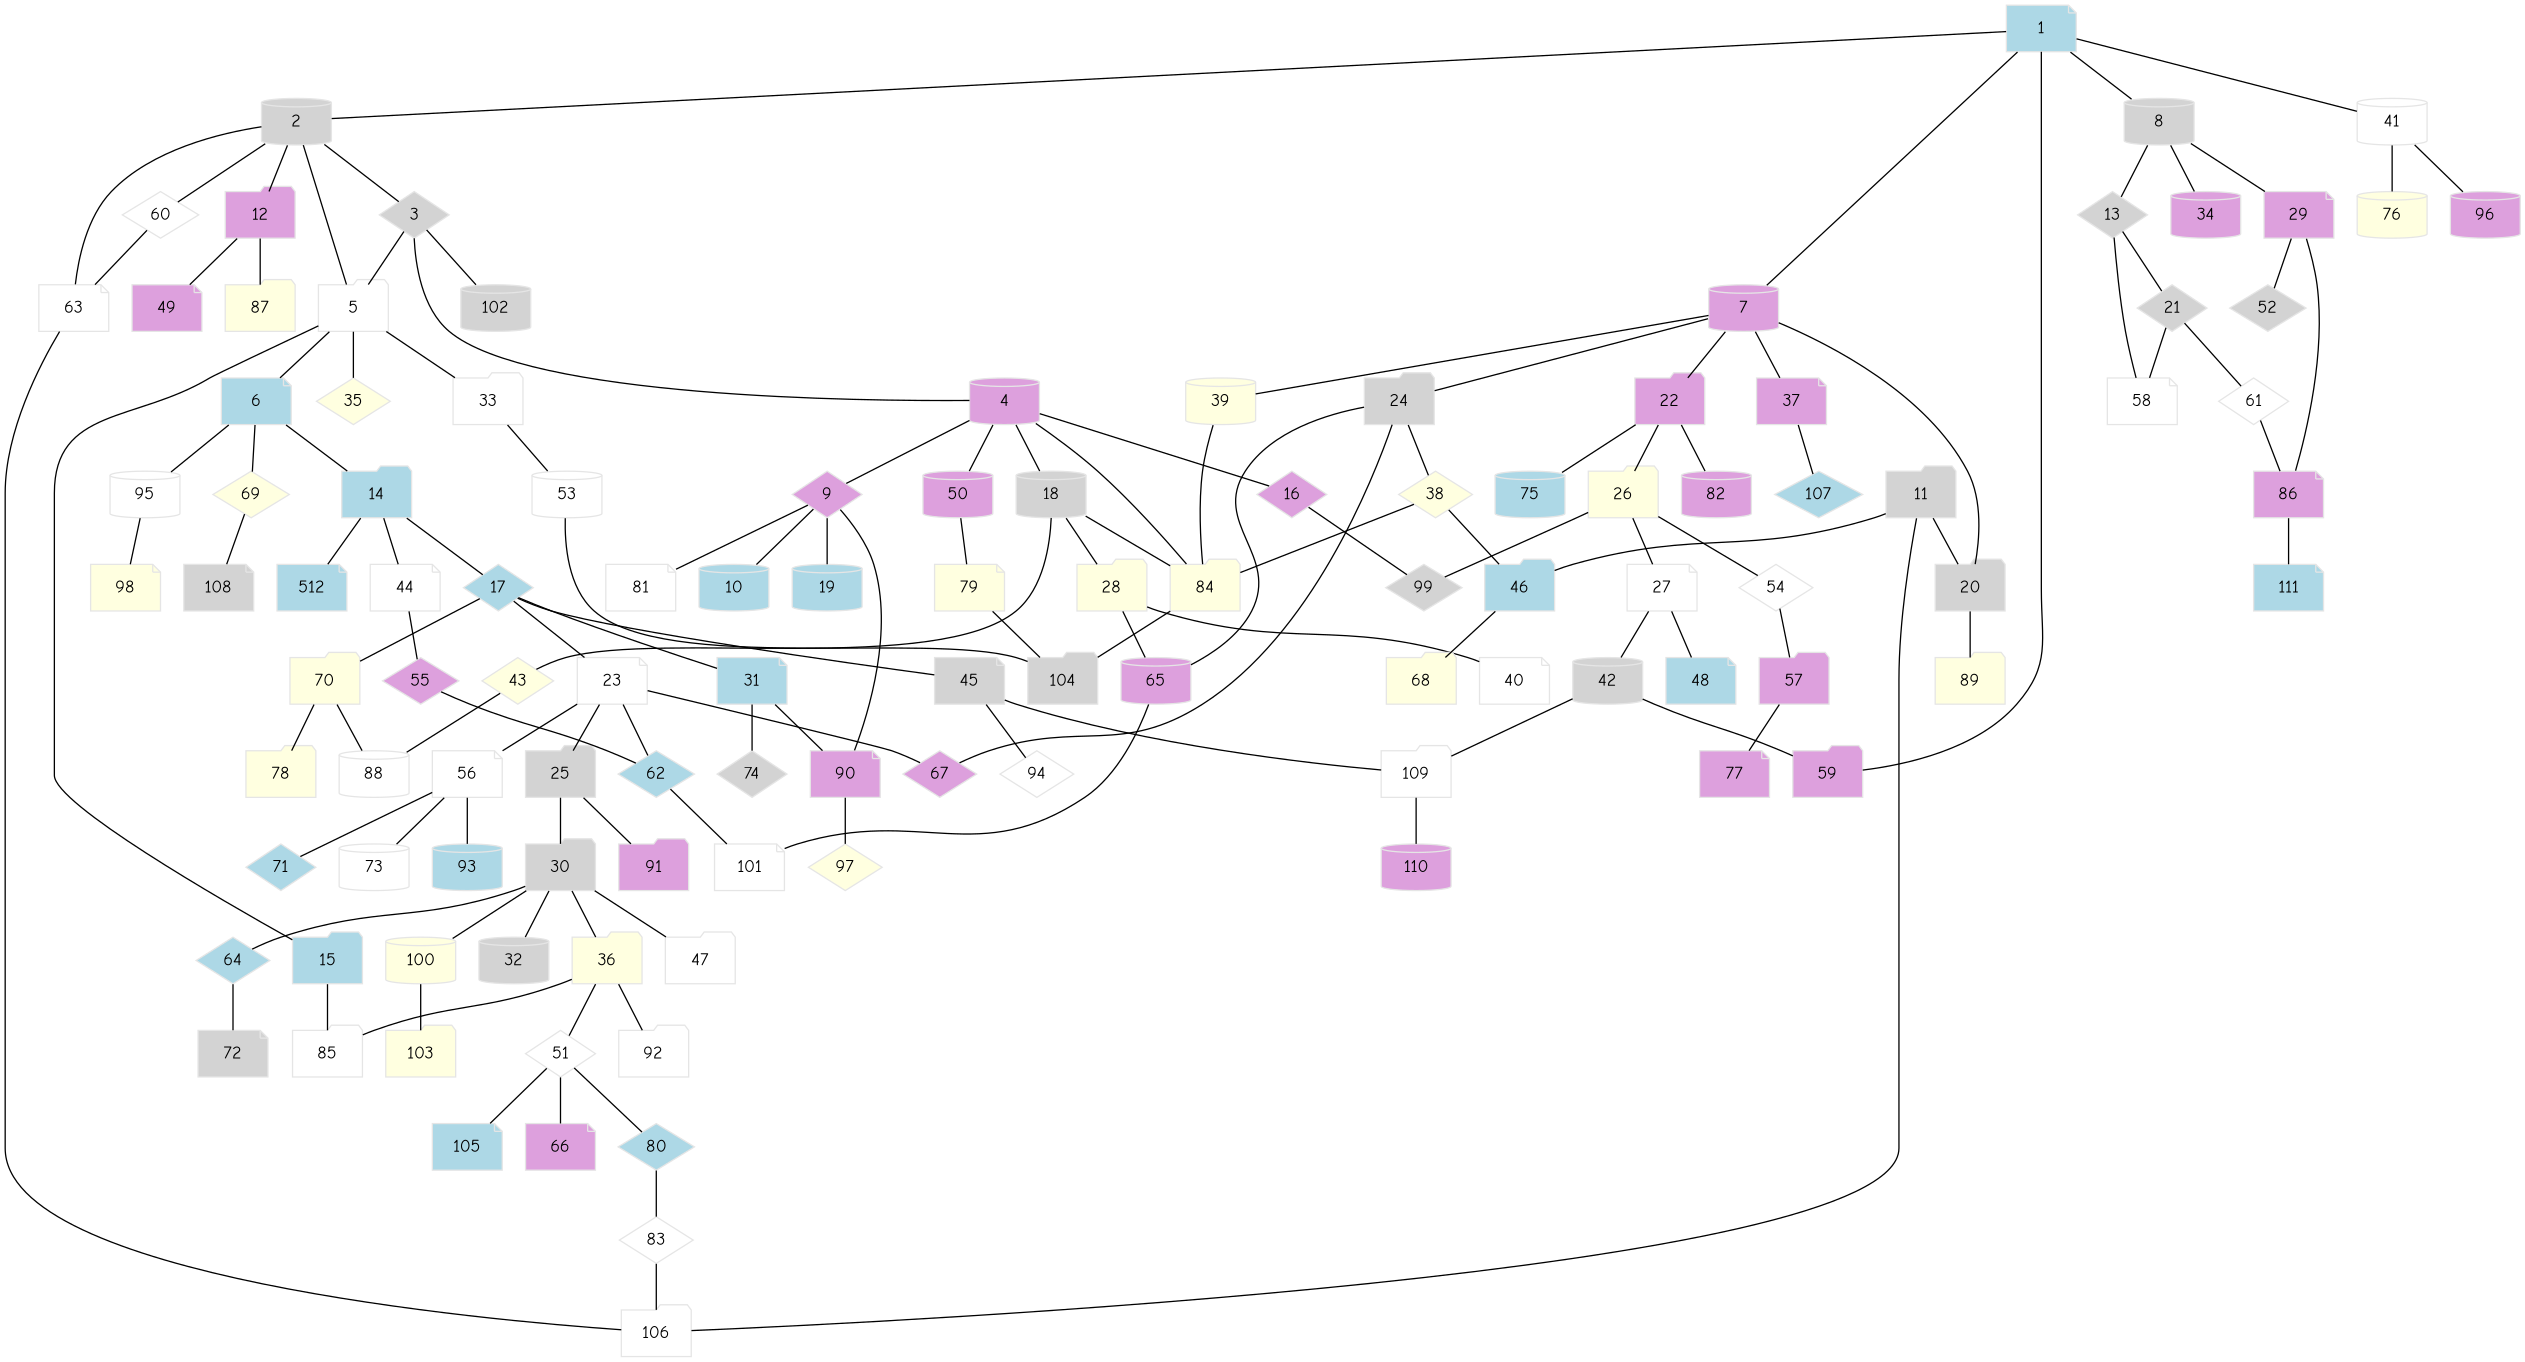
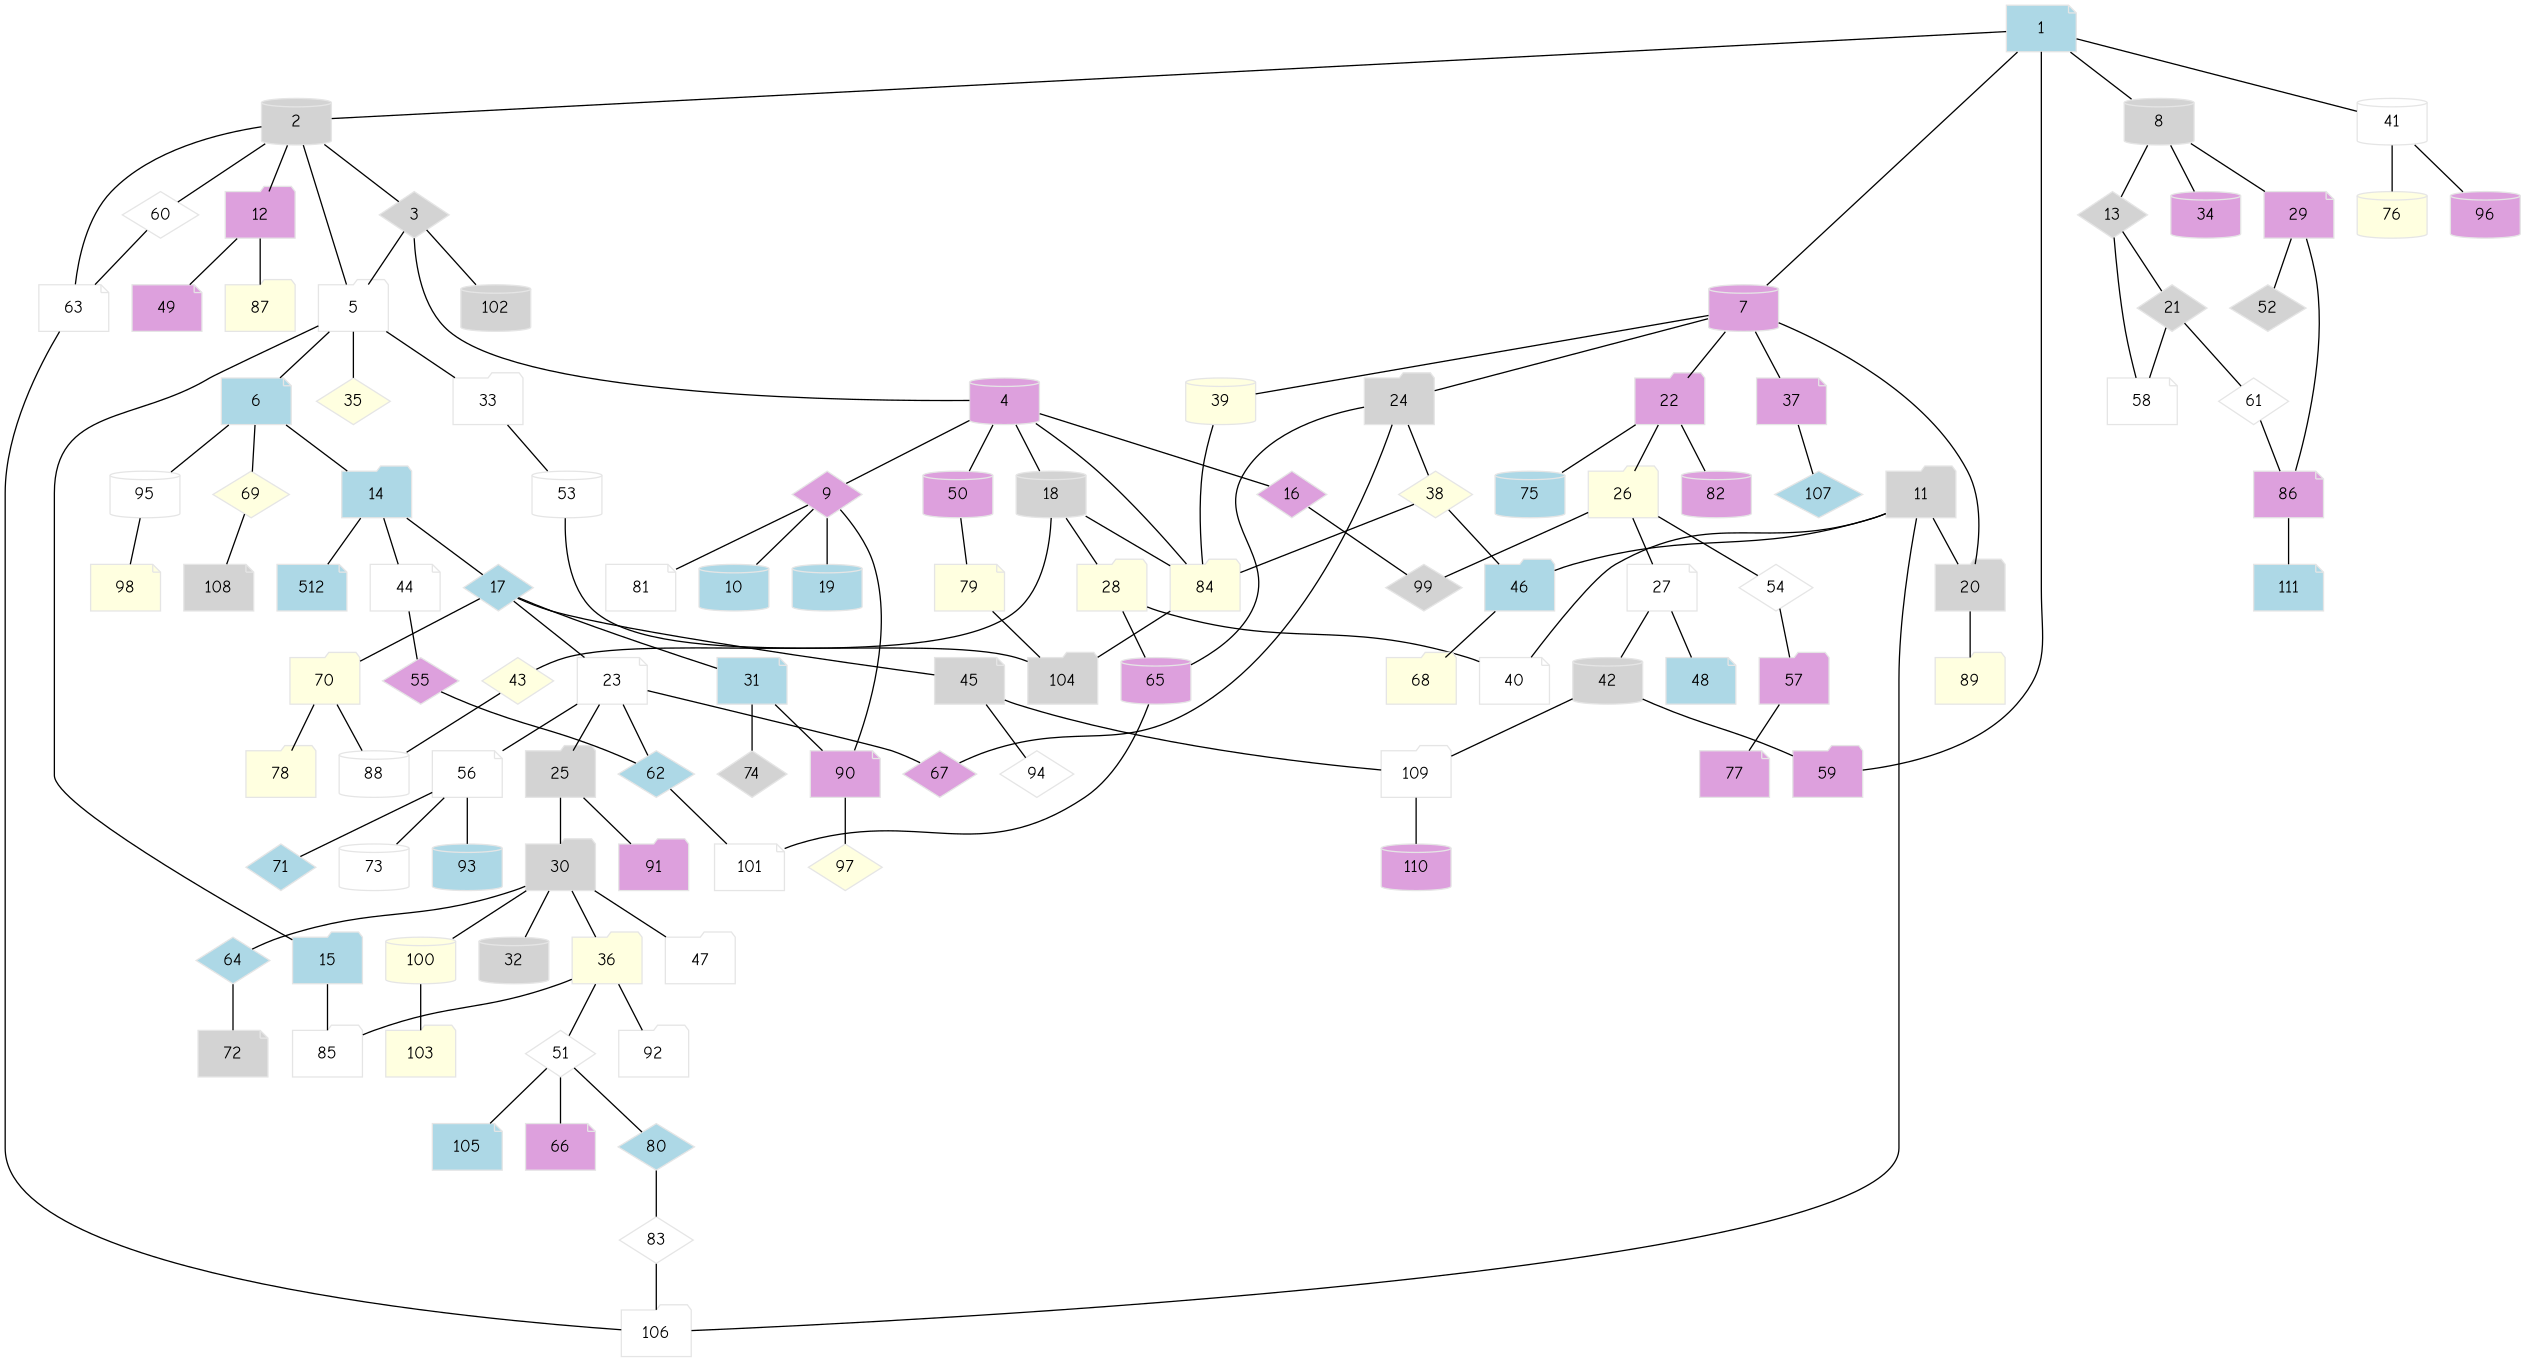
edge "11" -- "40": added
